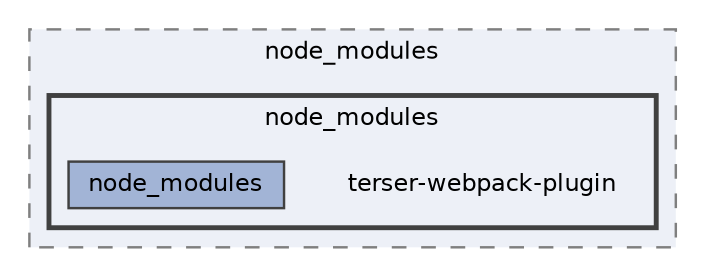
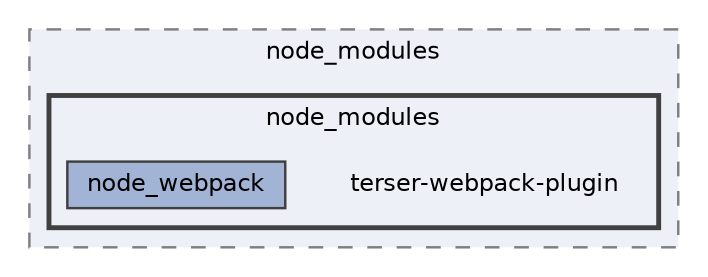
node "node_modules": label "node_modules" -> "node_webpack"
